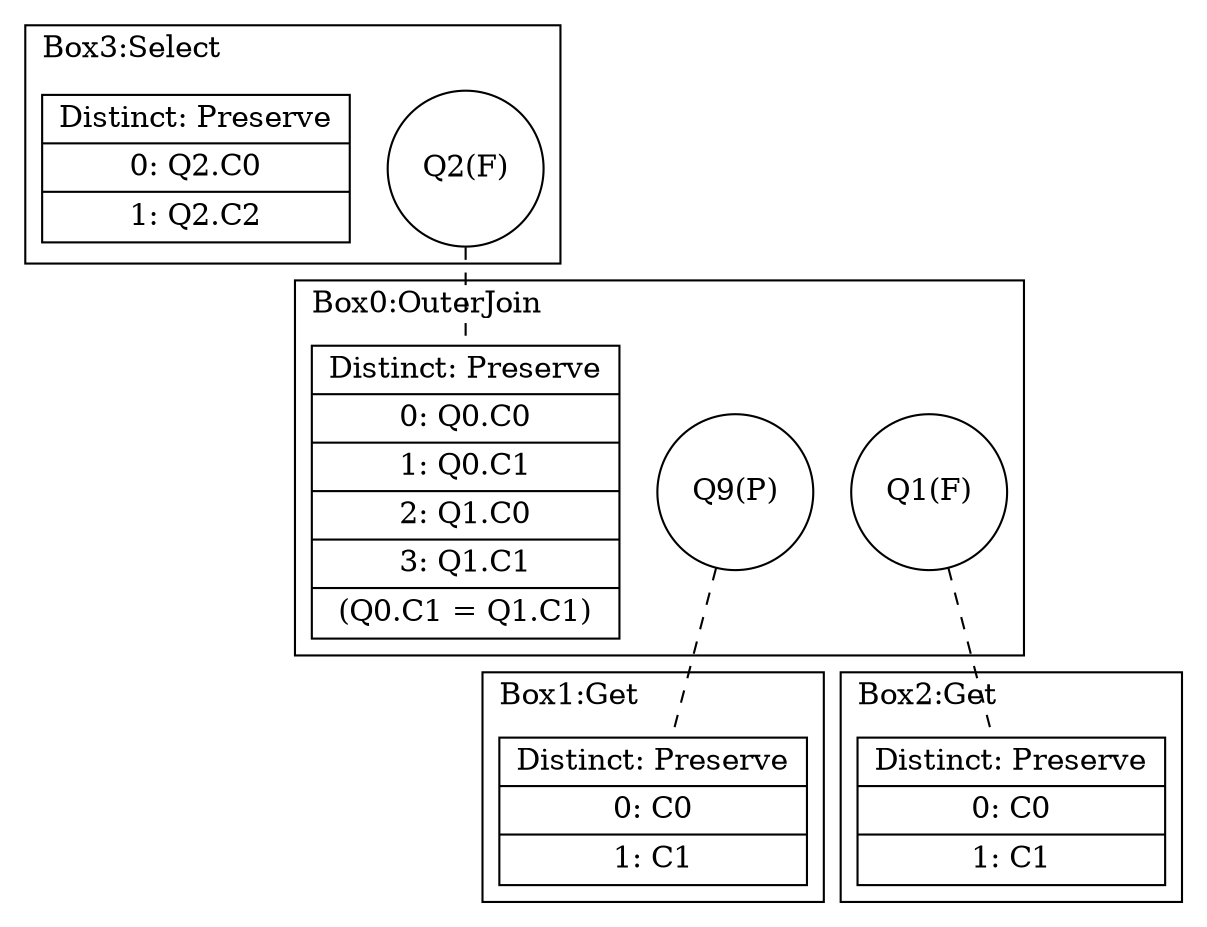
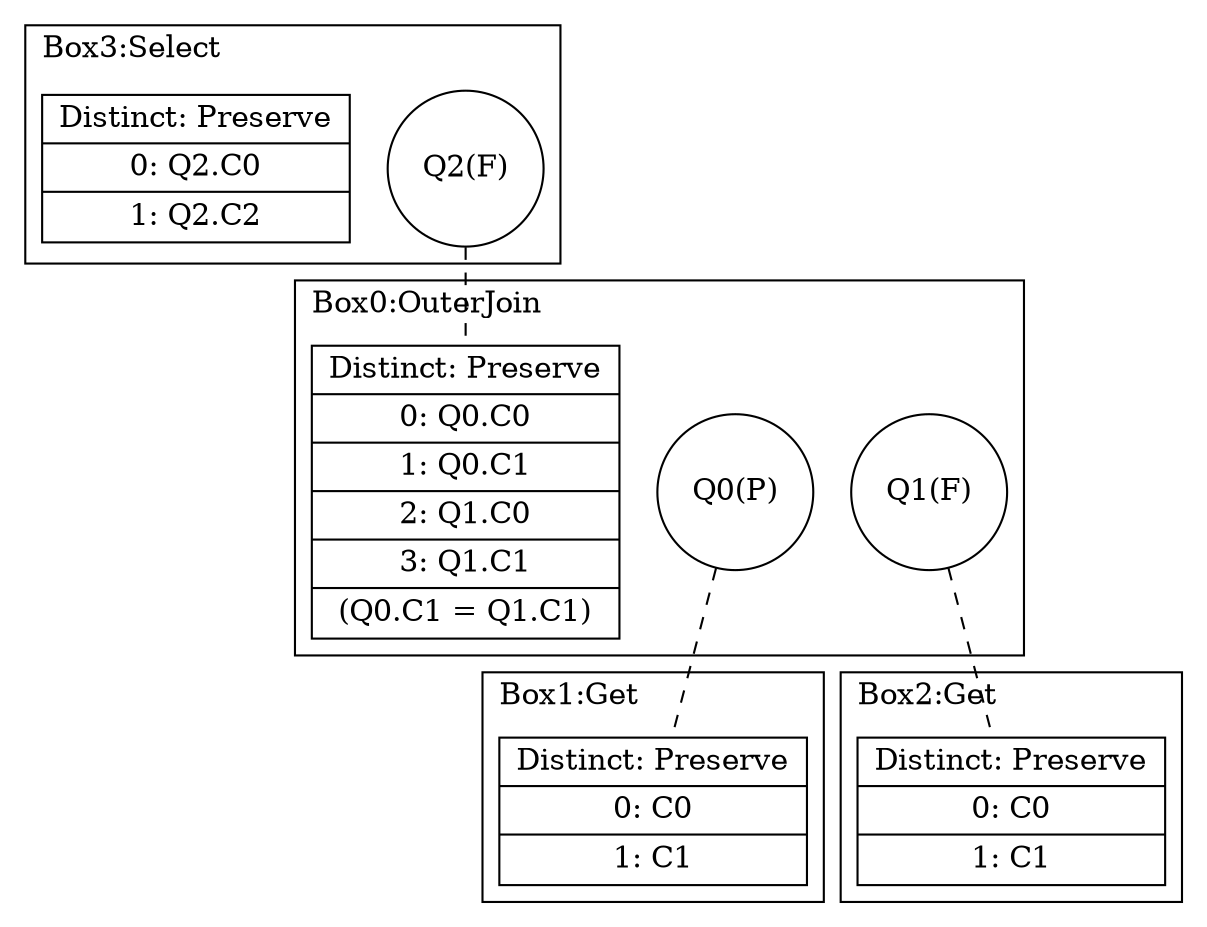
node "Q9(P)": label "Q9(P)" -> "Q0(P)"
